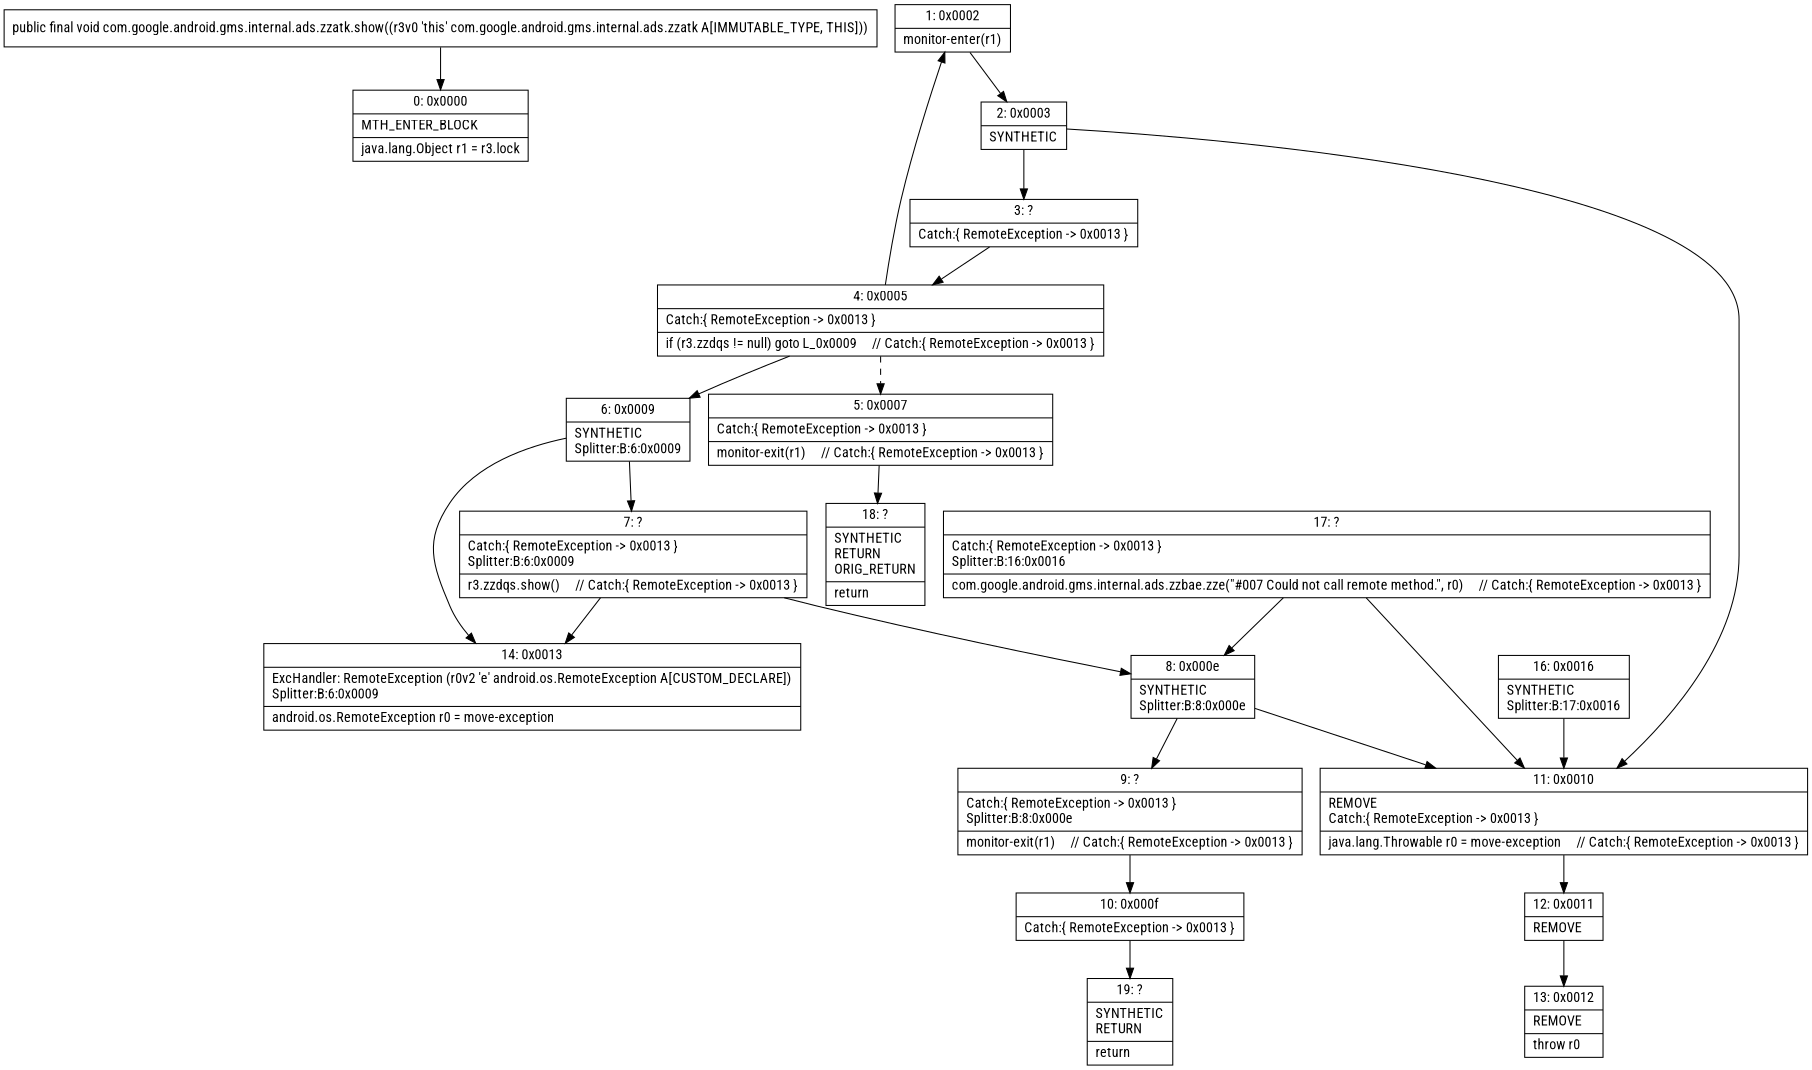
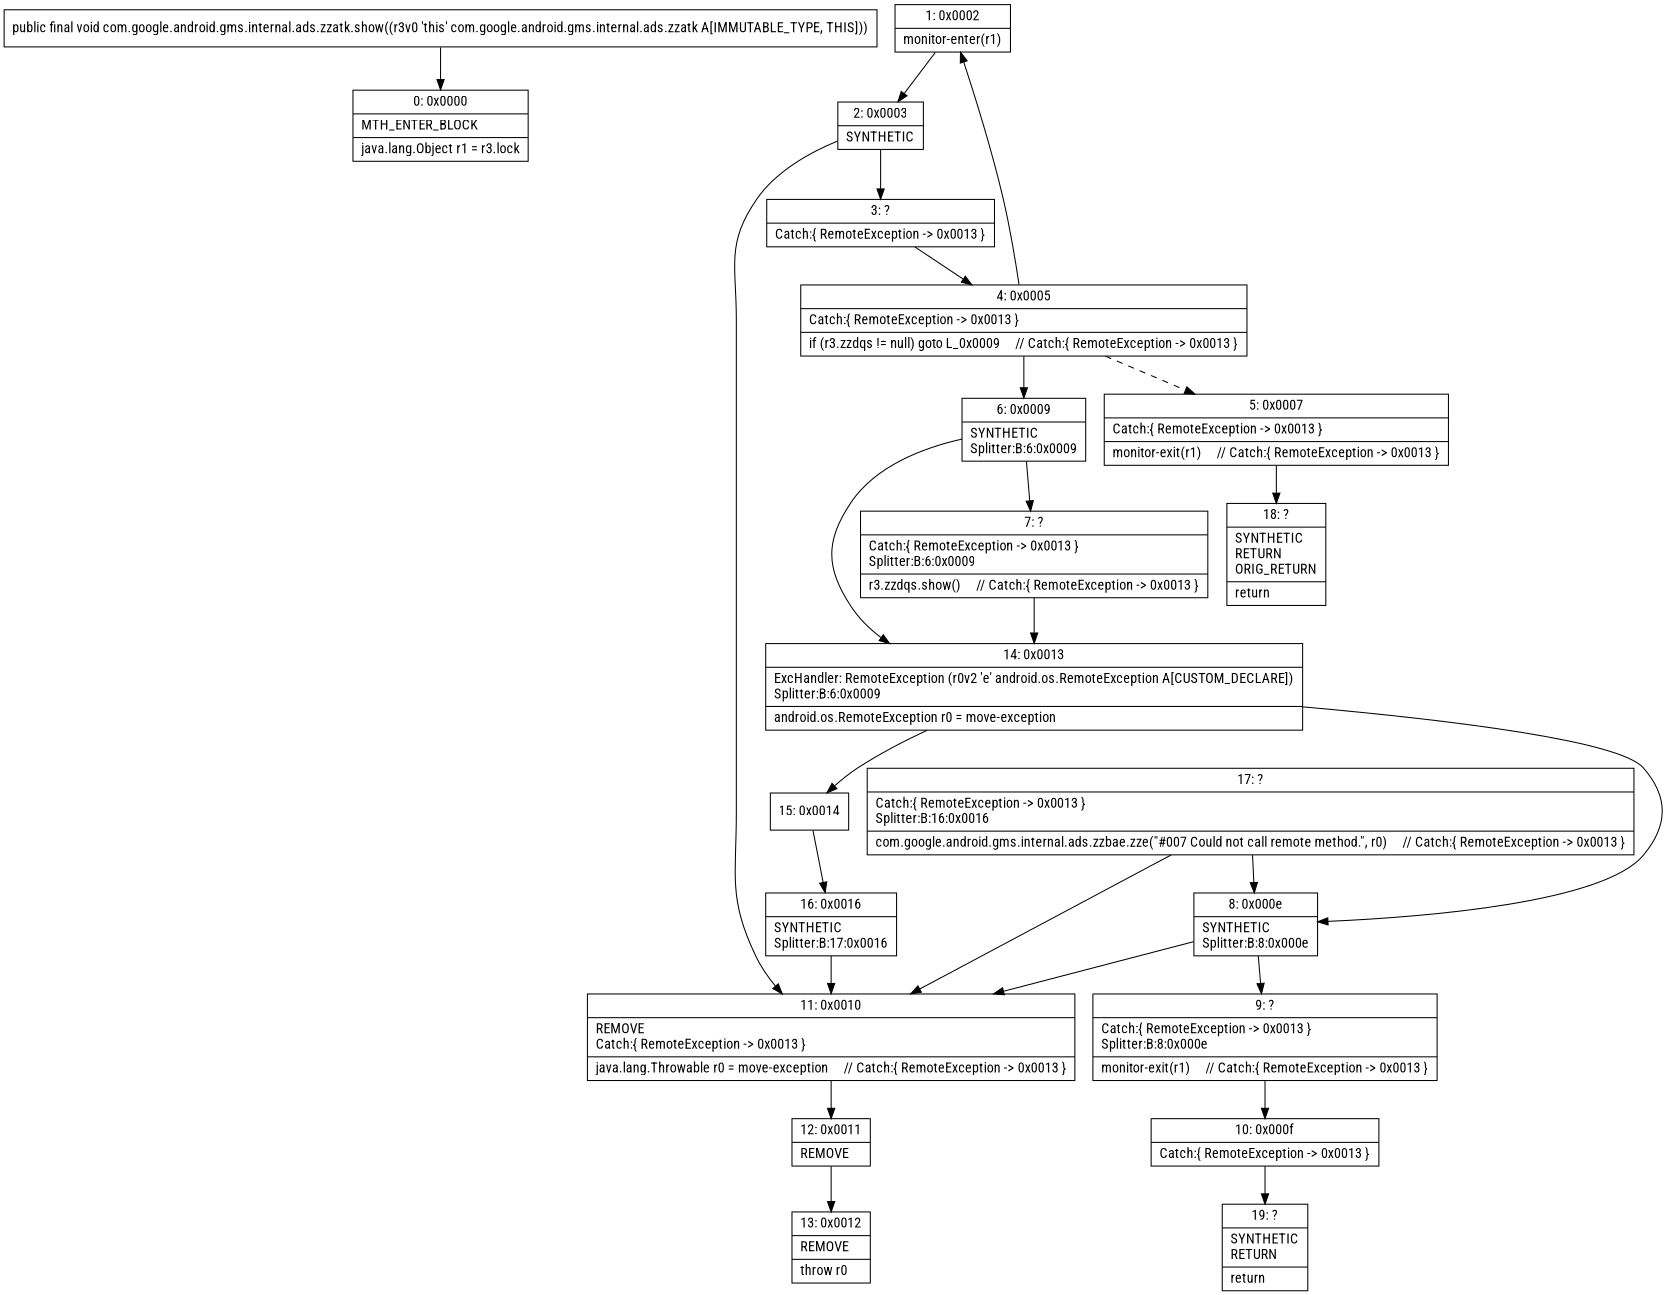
edge "7: ?" -> "8: 0x000e": now "14: 0x0013" -> "8: 0x000e"
node "15: 0x0014": added
